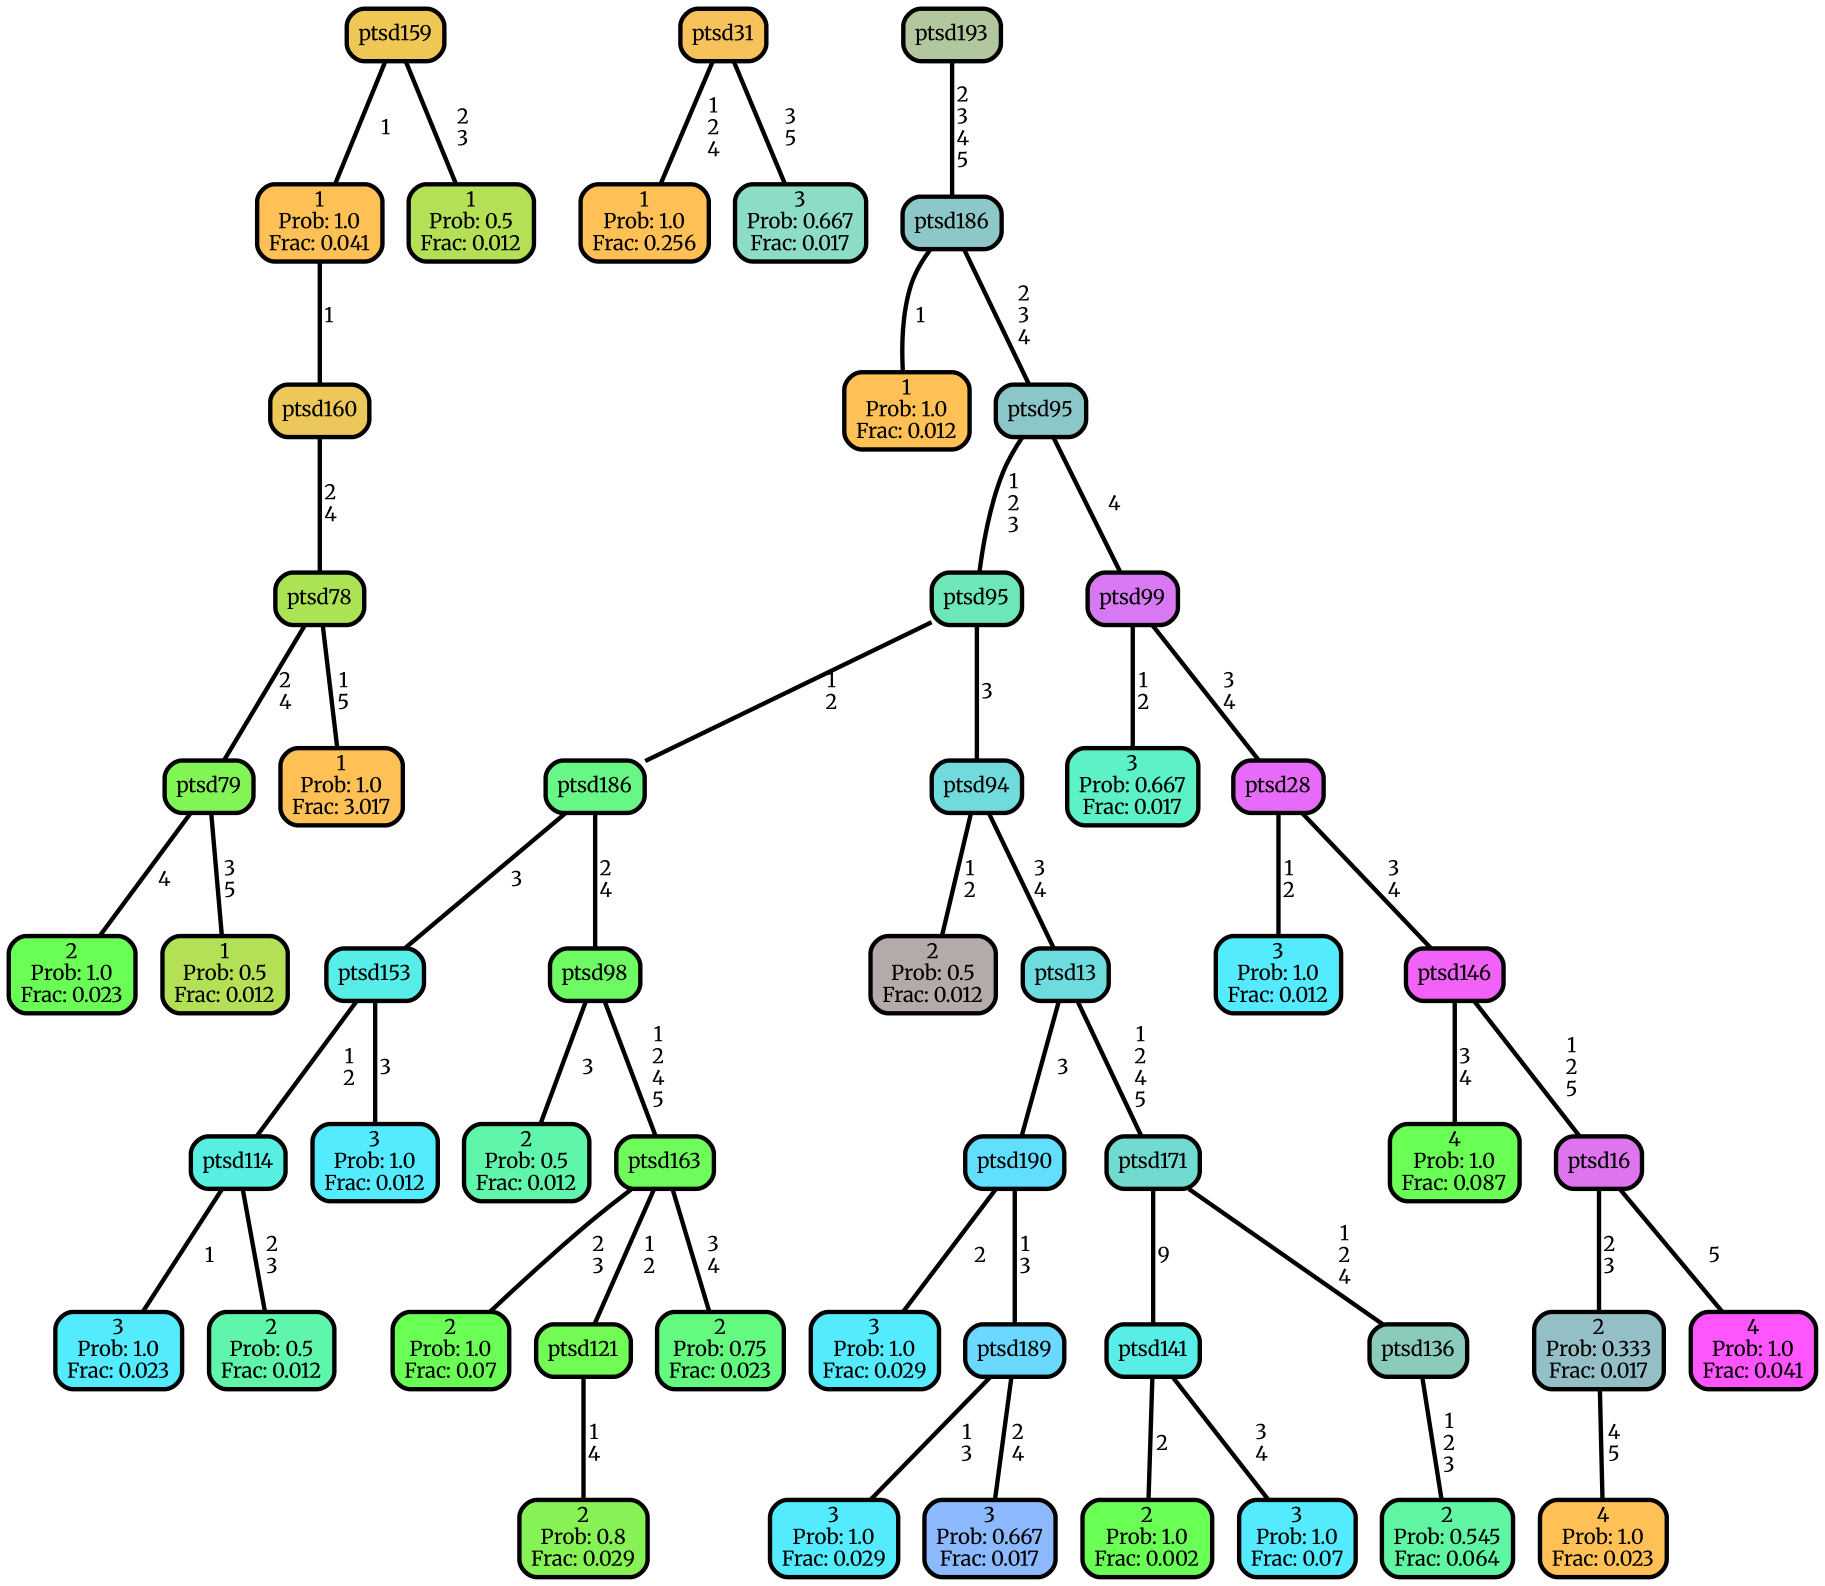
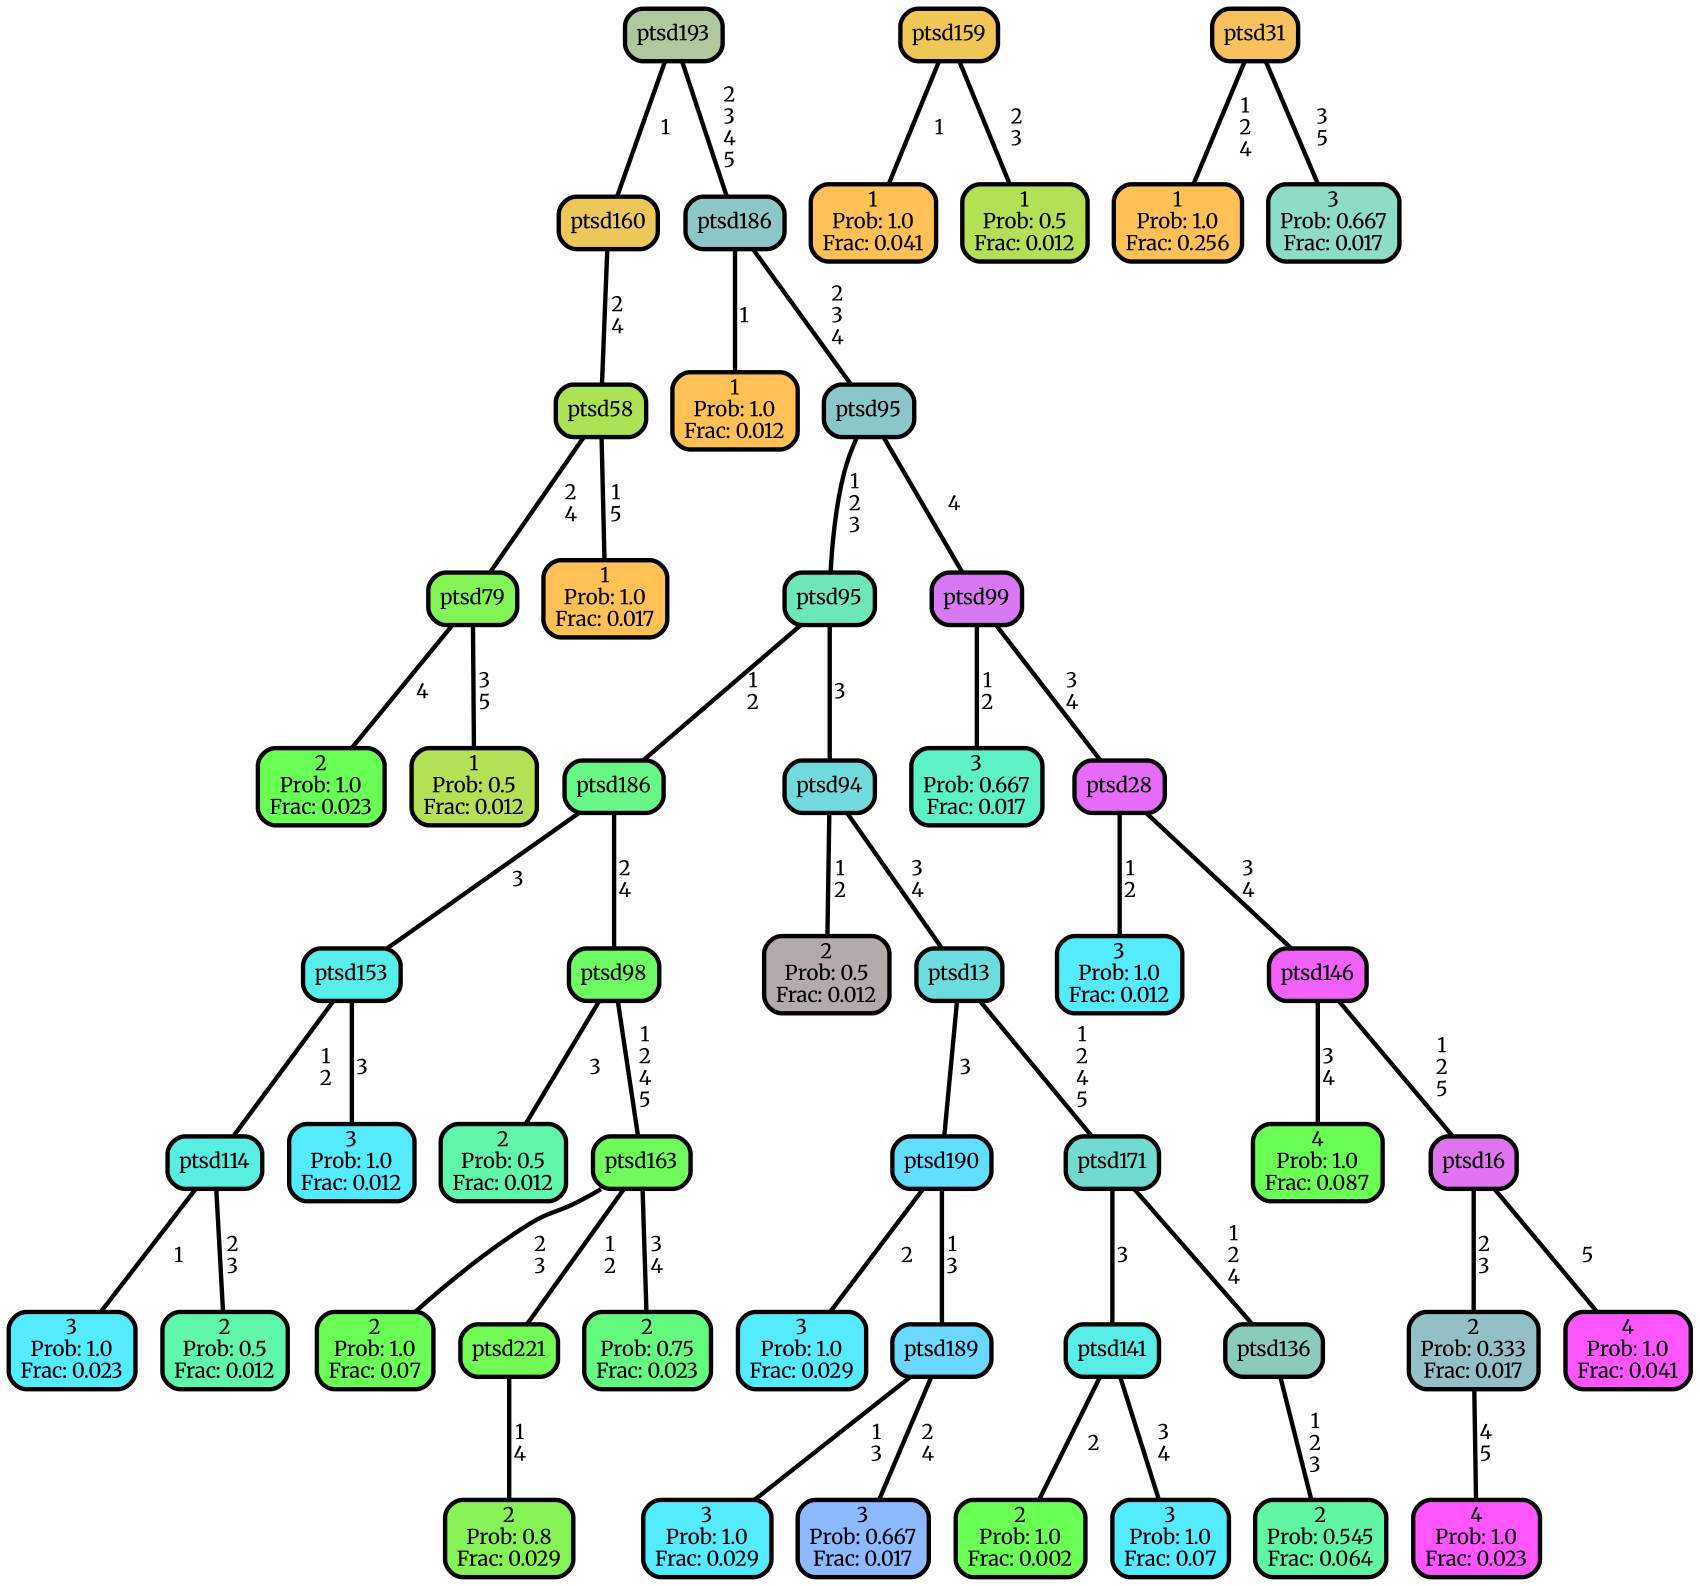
edge "1 Prob: 1.0 Frac: 0.041" -- "ptsd160": now "ptsd193" -- "ptsd160"
node "ptsd78": label "ptsd78" -> "ptsd58"
node "1 Prob: 1.0 Frac: 3.017": label "1 Prob: 1.0 Frac: 3.017" -> "1 Prob: 1.0 Frac: 0.017"
edge "ptsd171" -- "ptsd141": label " 9" -> " 3"
node "ptsd121": label "ptsd121" -> "ptsd221"
node "4 Prob: 1.0 Frac: 0.023": fillcolor #ffc155 -> #ff55ff
